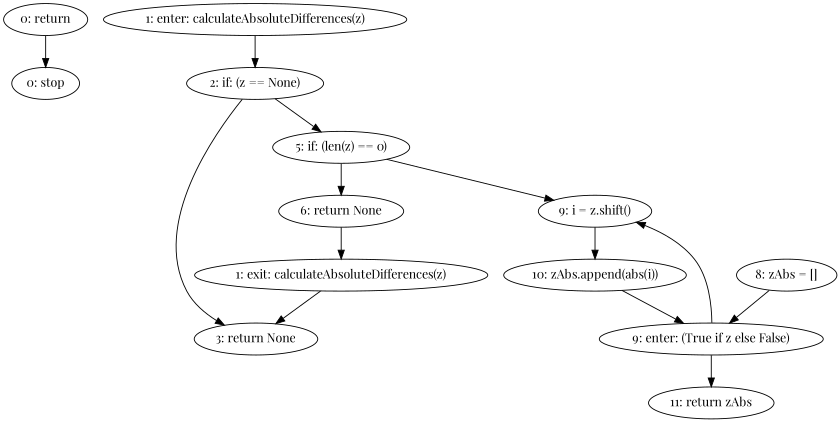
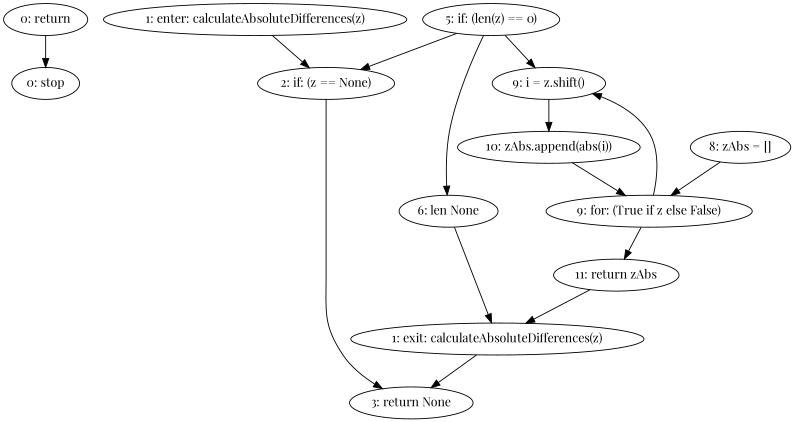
edge "2: if: (z == None)" -> "5: if: (len(z) == 0)": reversed
node "6: return None": label "6: return None" -> "6: len None"
edge "11: return zAbs" -> "1: exit: calculateAbsoluteDifferences(z)": added
node "9: enter: (True if z else False)": label "9: enter: (True if z else False)" -> "9: for: (True if z else False)"
